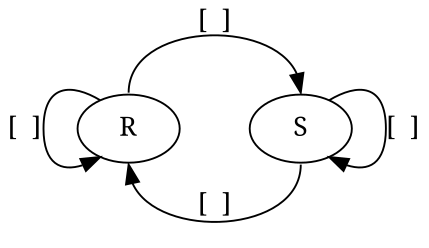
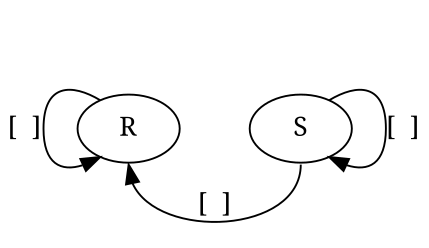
edge "R" -> "S": removed, label "[  ]"
